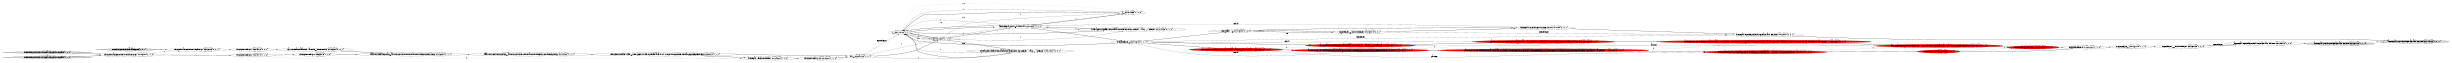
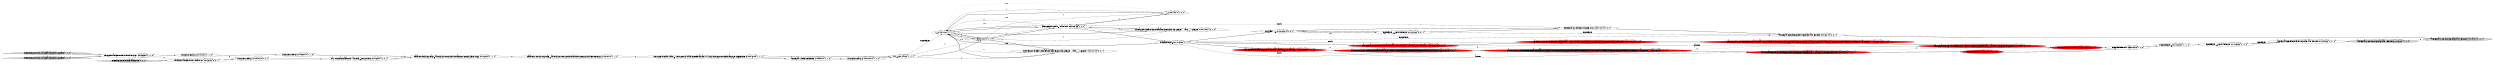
edge "subscriptions.seek(tp0,0)@@@4@@@['1', '1', '0']" -> "assertEquals(1,fetcher.sendFetches())@@@9@@@['1', '1', '0']": now "subscriptions.seek(tp0,0)@@@4@@@['1', '1', '0']" -> "subscriptions.seek(tp0,1)@@@4@@@['0', '0', '1']"
